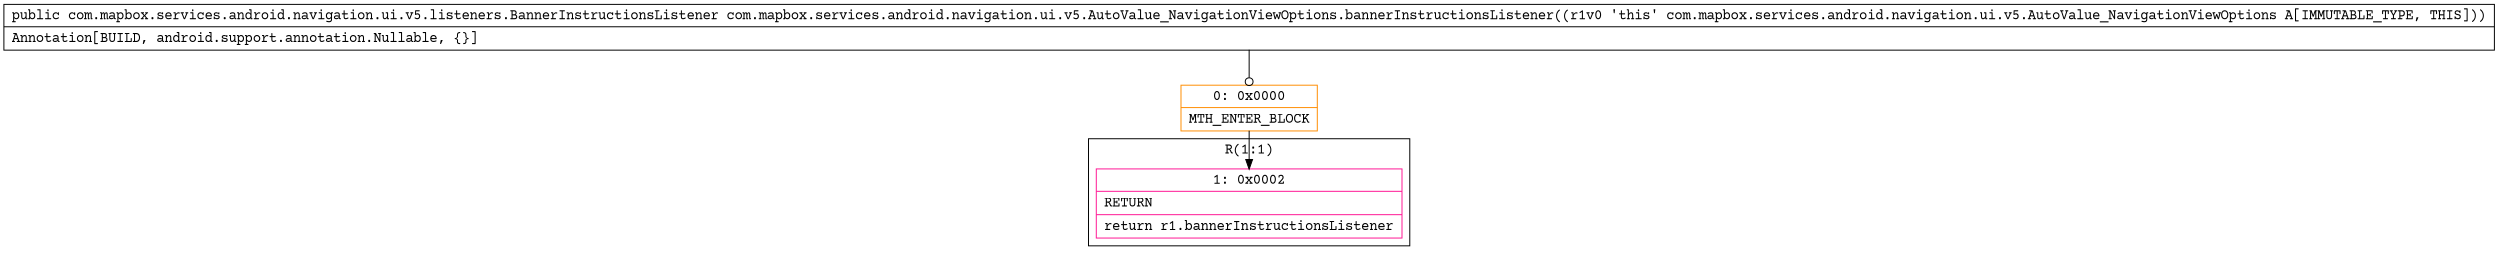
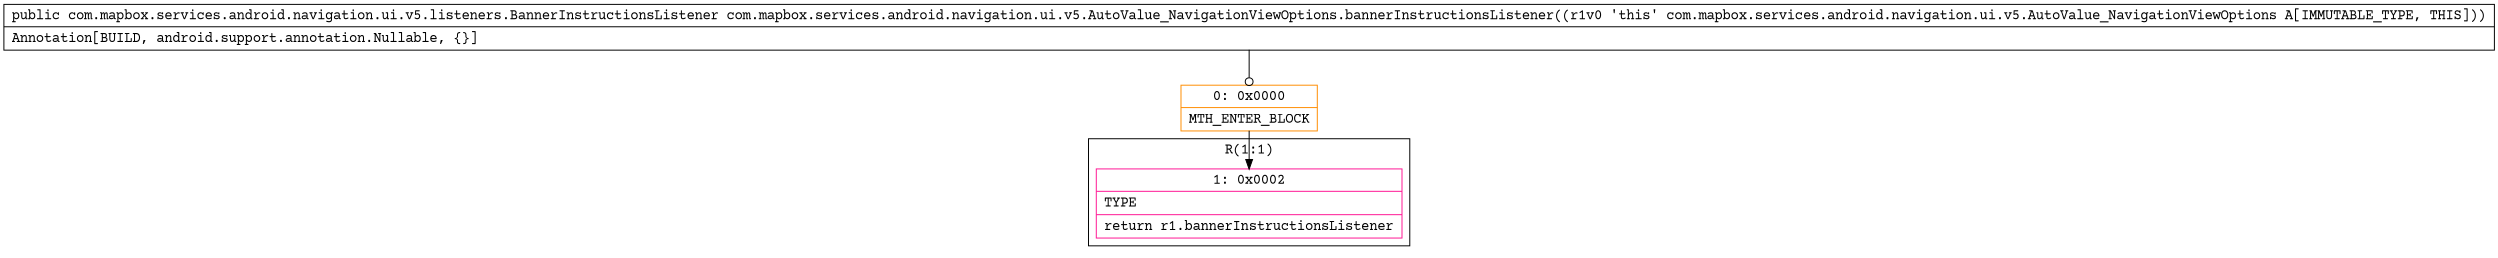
node "1: 0x0002": text "RETURN" -> "TYPE"
